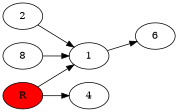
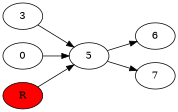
node "2": label "2" -> "3"
node "8": label "8" -> "0"
node "1": label "1" -> "5"
node "7": added
node "4": removed
